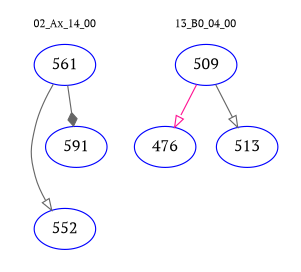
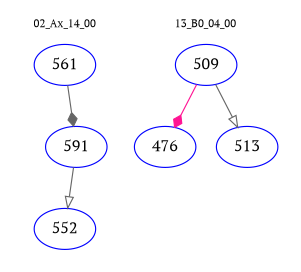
edge "509" -> "476": arrowhead onormal -> diamond
edge "561" -> "552": now "591" -> "552"
